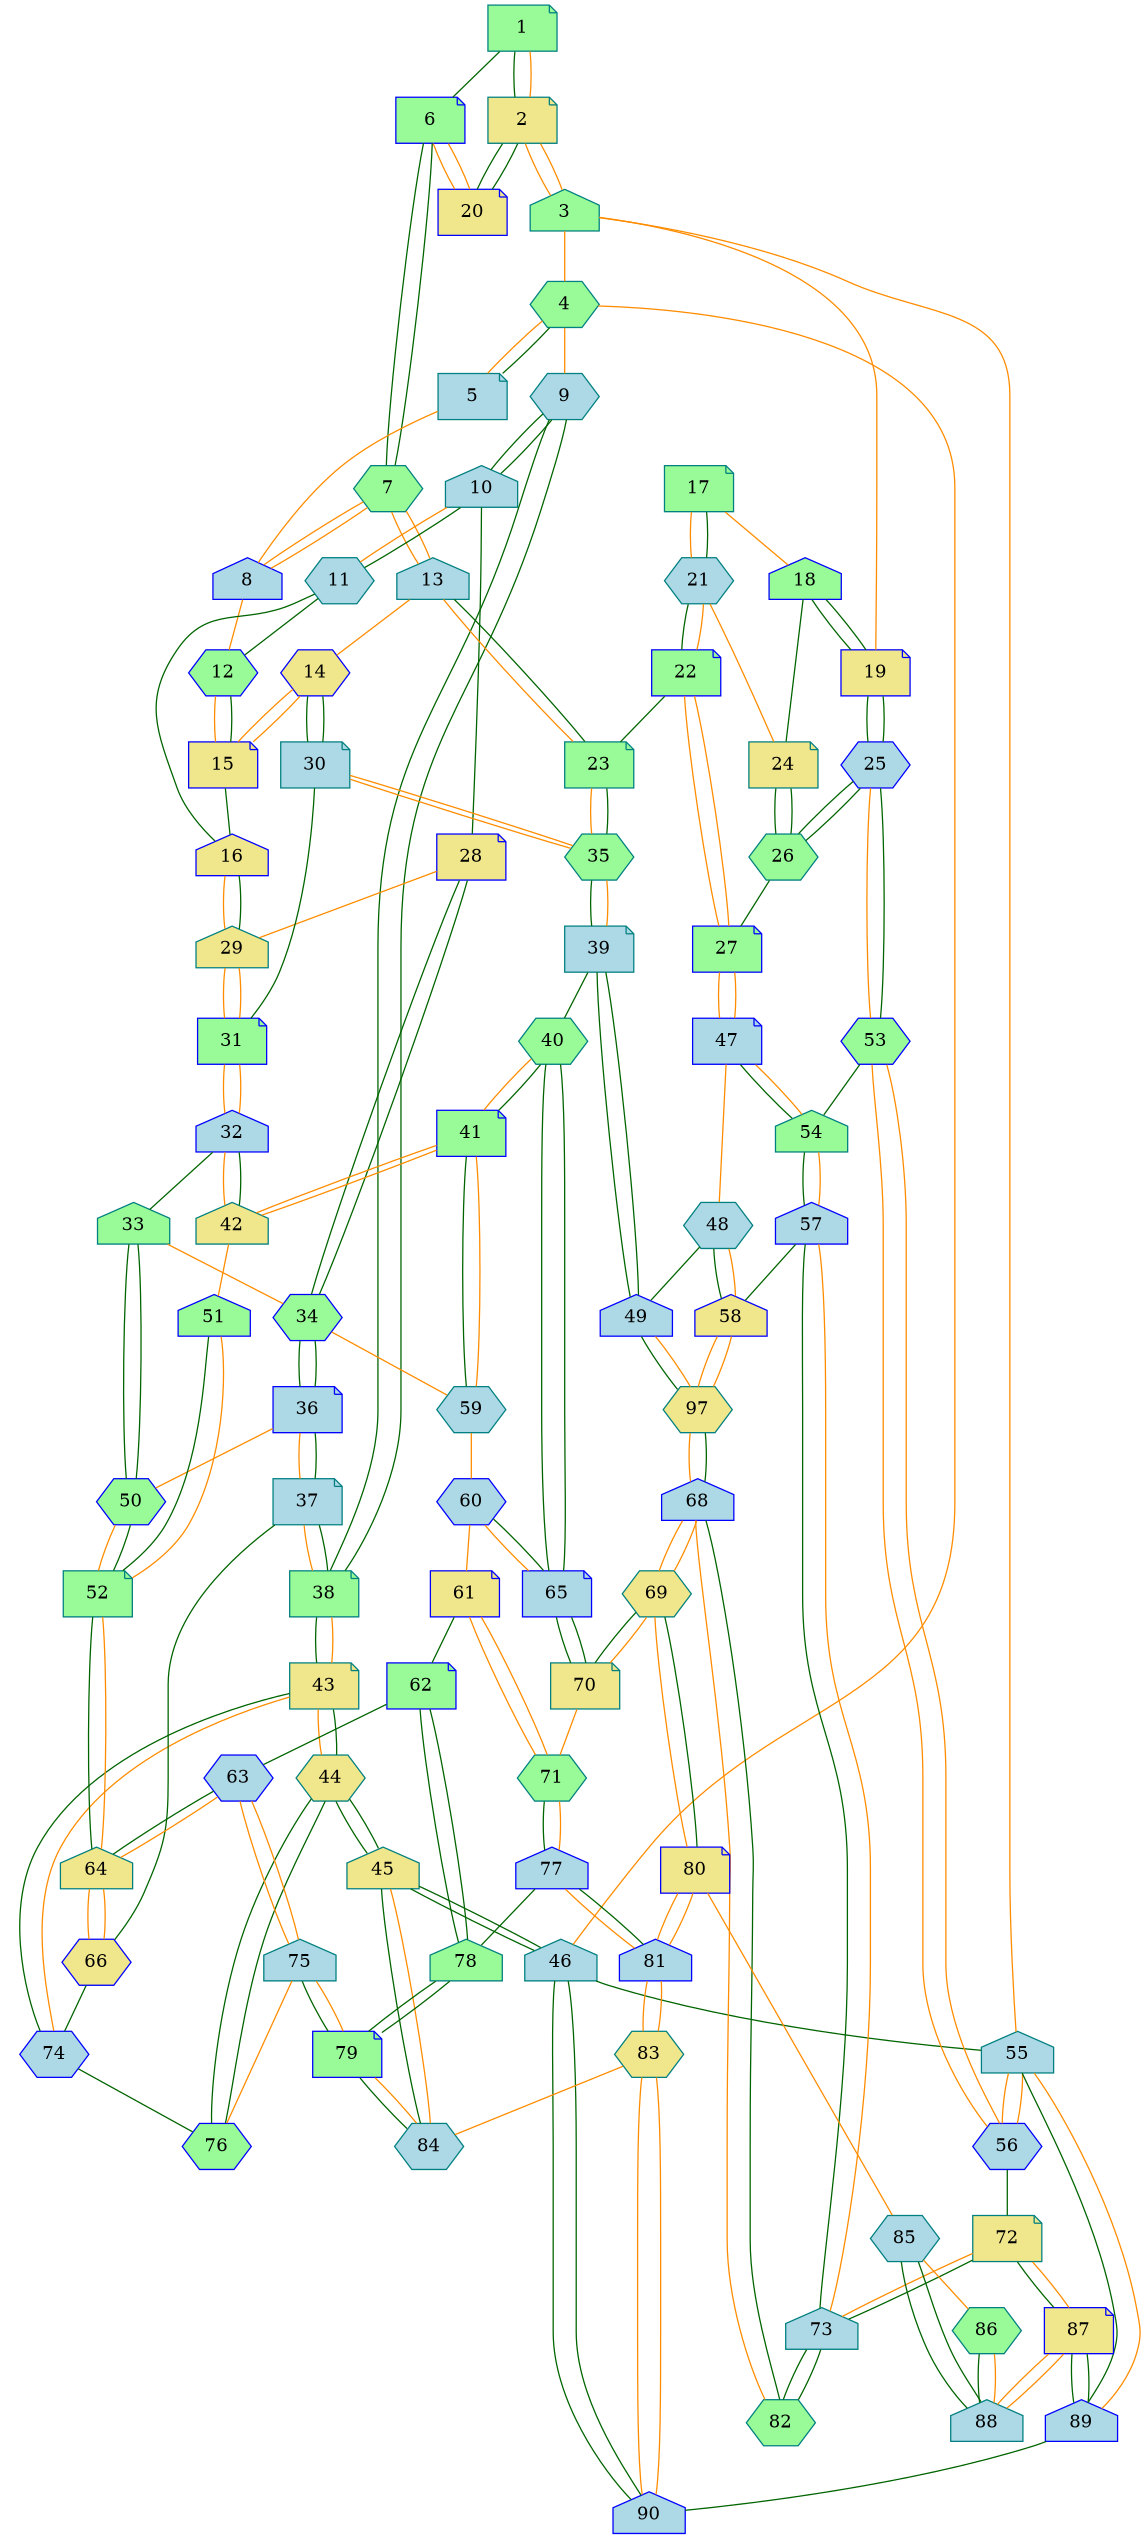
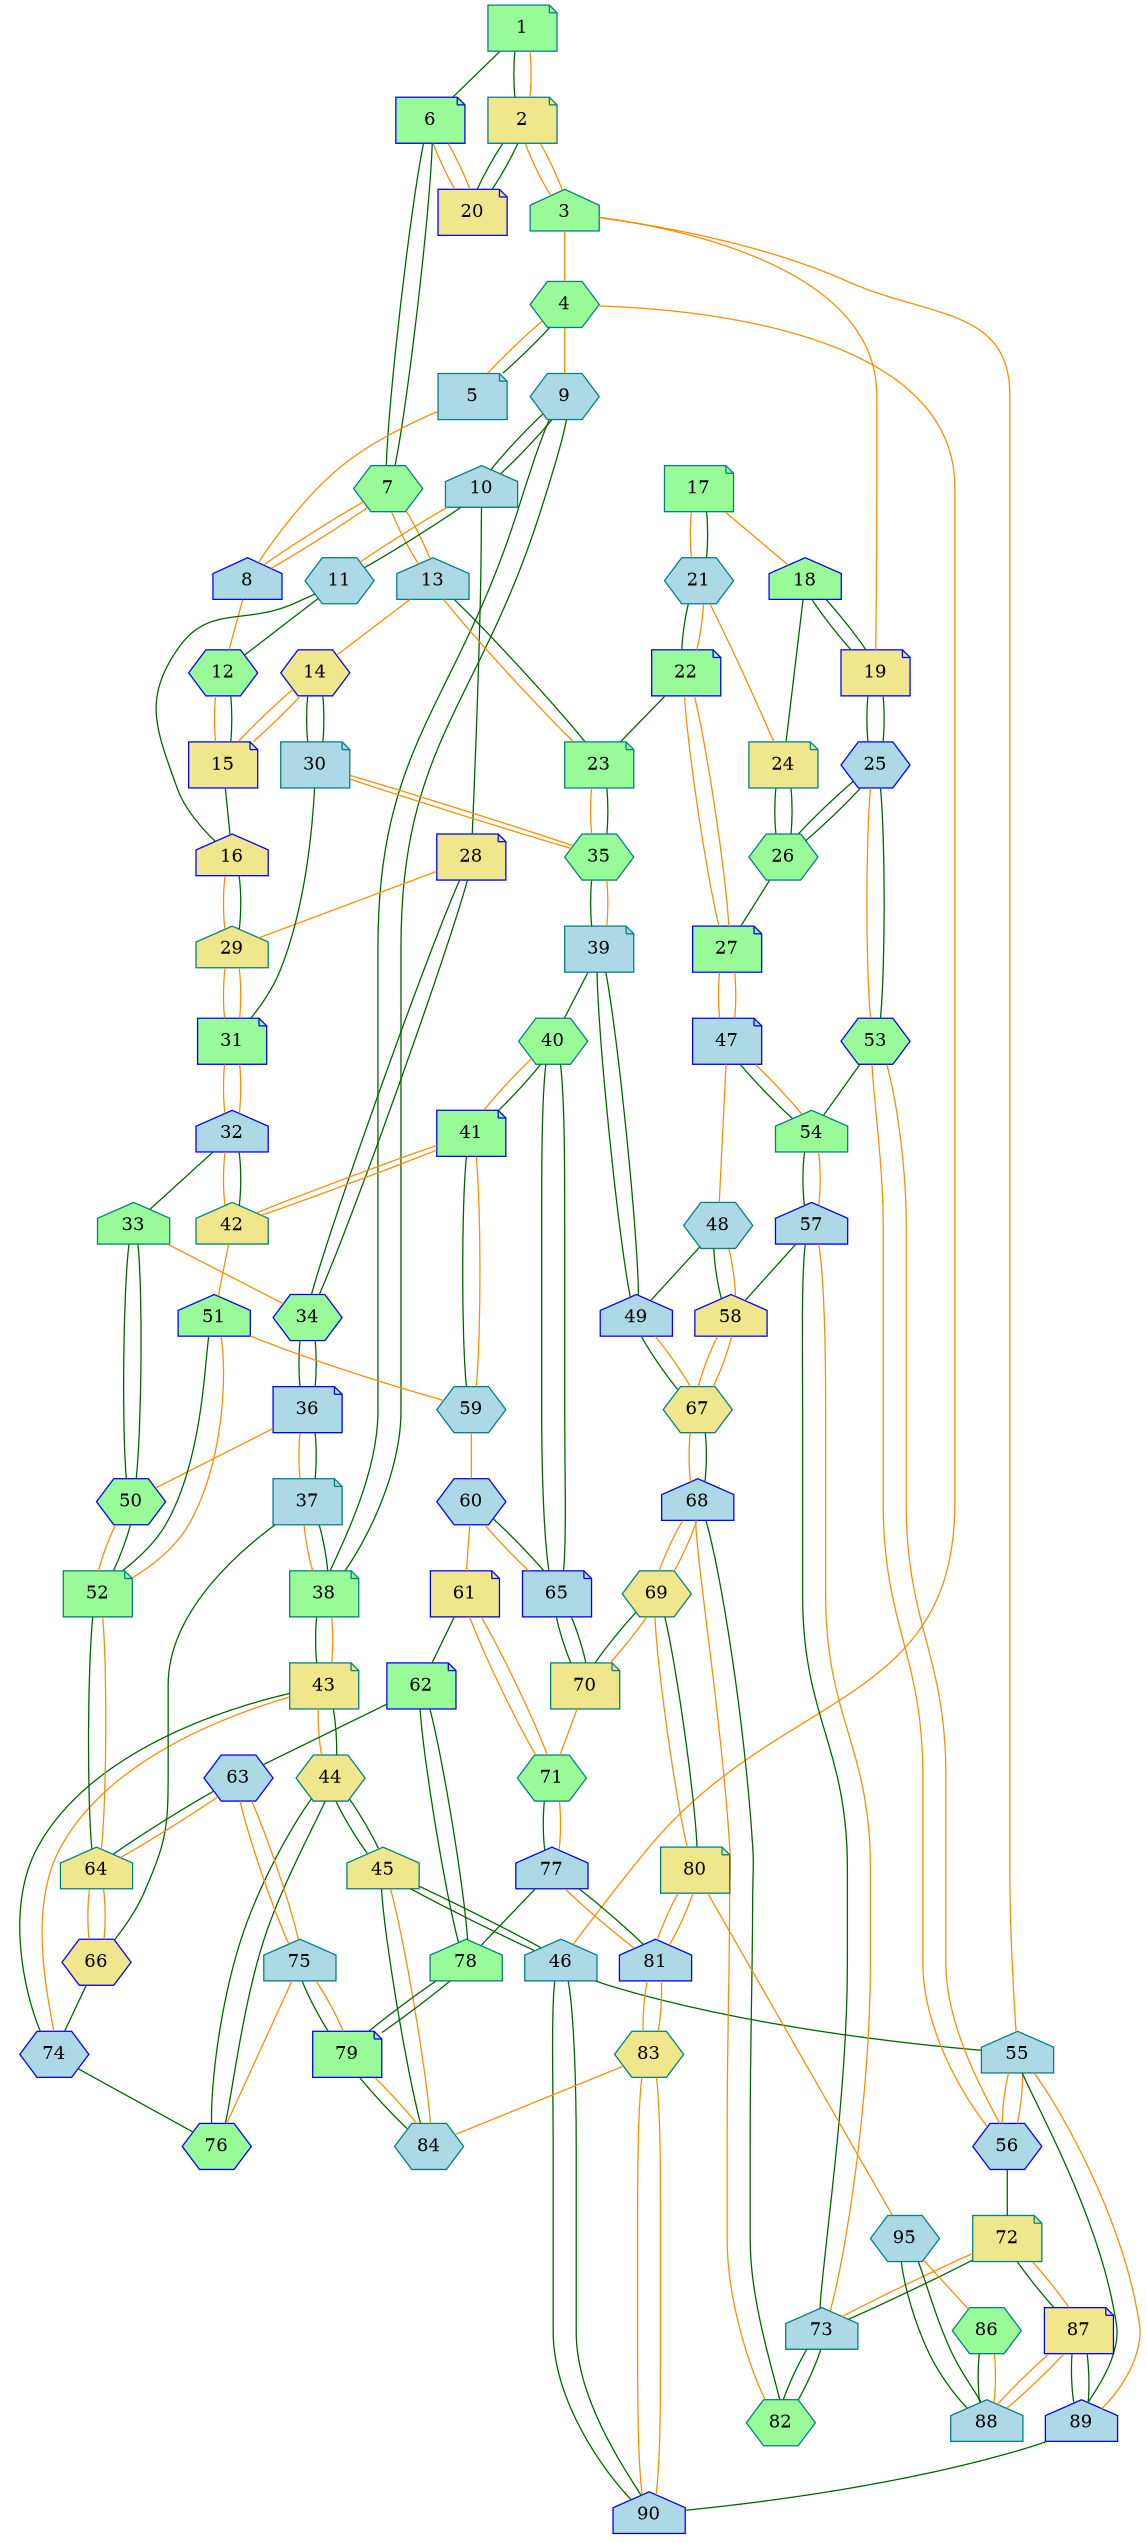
edge "34" -- "59": now "51" -- "59"
node "97": label "97" -> "67"
node "80": color blue -> teal
node "85": label "85" -> "95"
